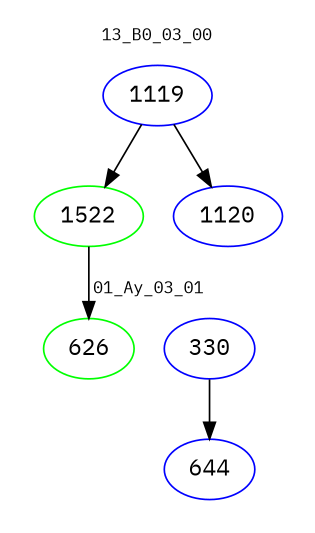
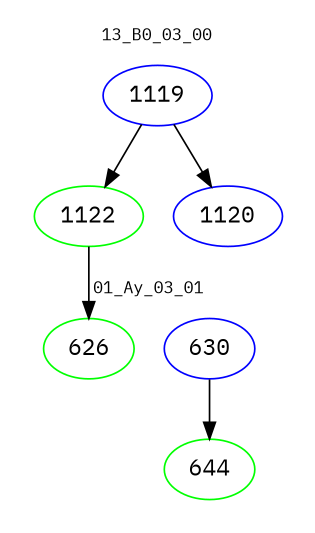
node "1522": label "1522" -> "1122"
node "330": label "330" -> "630"
node "644": color blue -> green
